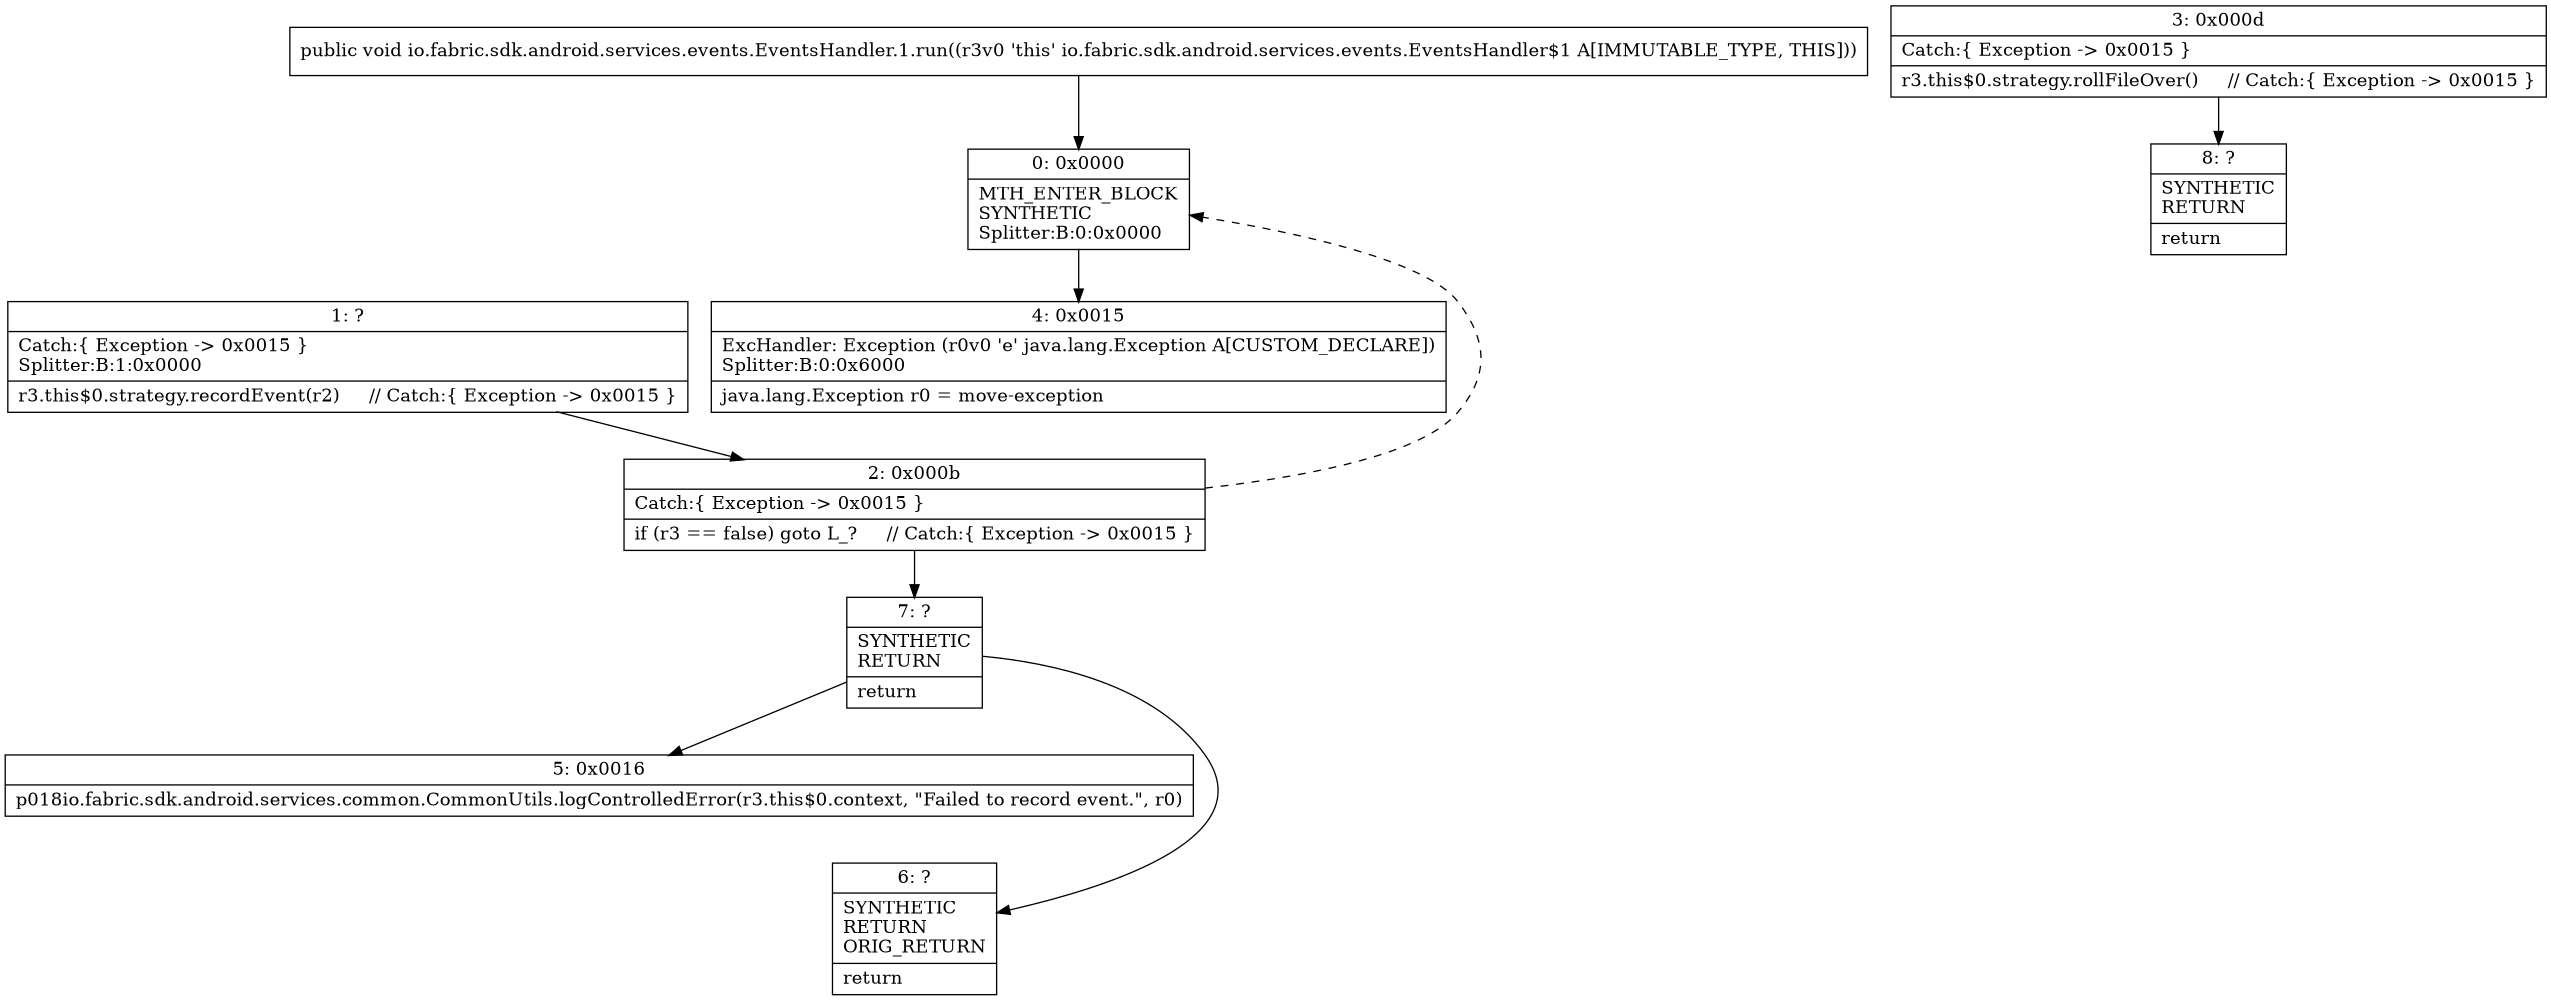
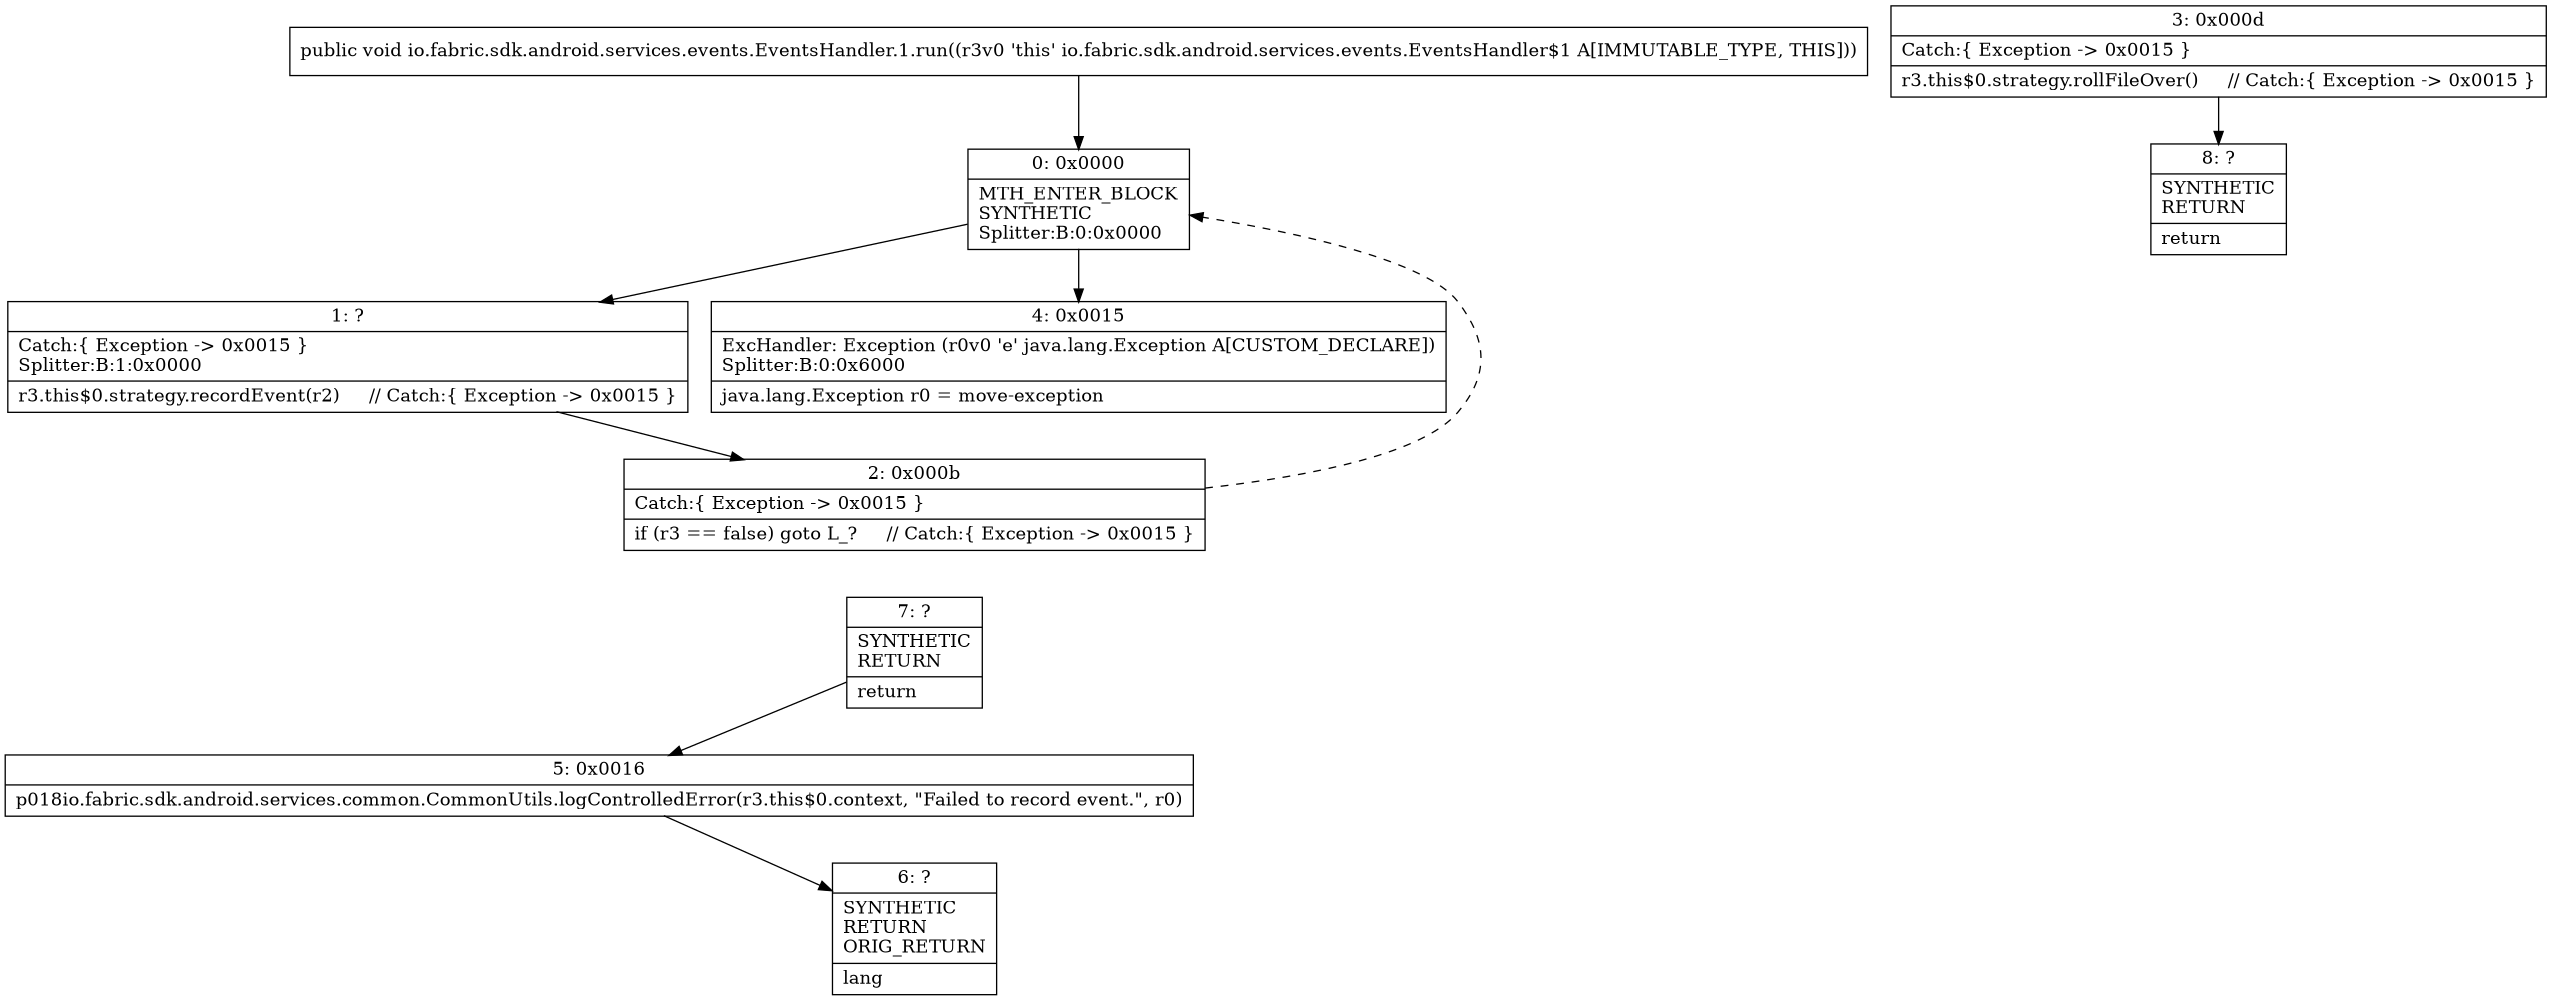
edge "0: 0x0000" -> "1: ?": added
edge "2: 0x000b" -> "7: ?": removed
edge "7: ?" -> "6: ?": now "5: 0x0016" -> "6: ?"
node "6: ?": text "return" -> "lang"
